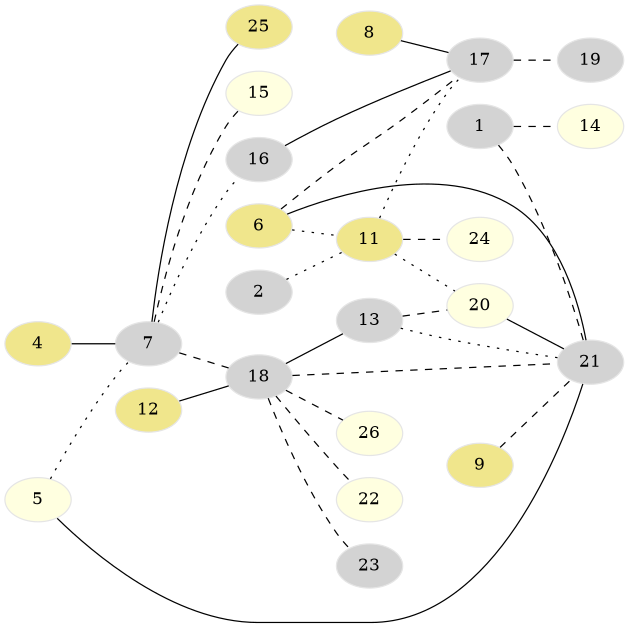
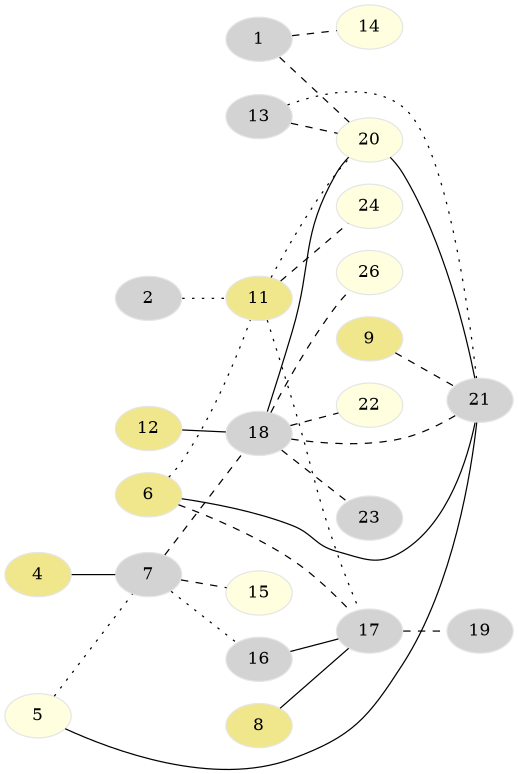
node "25": removed
edge "1" -- "21": now "1" -- "20"
edge "13" -- "18": now "20" -- "18"
